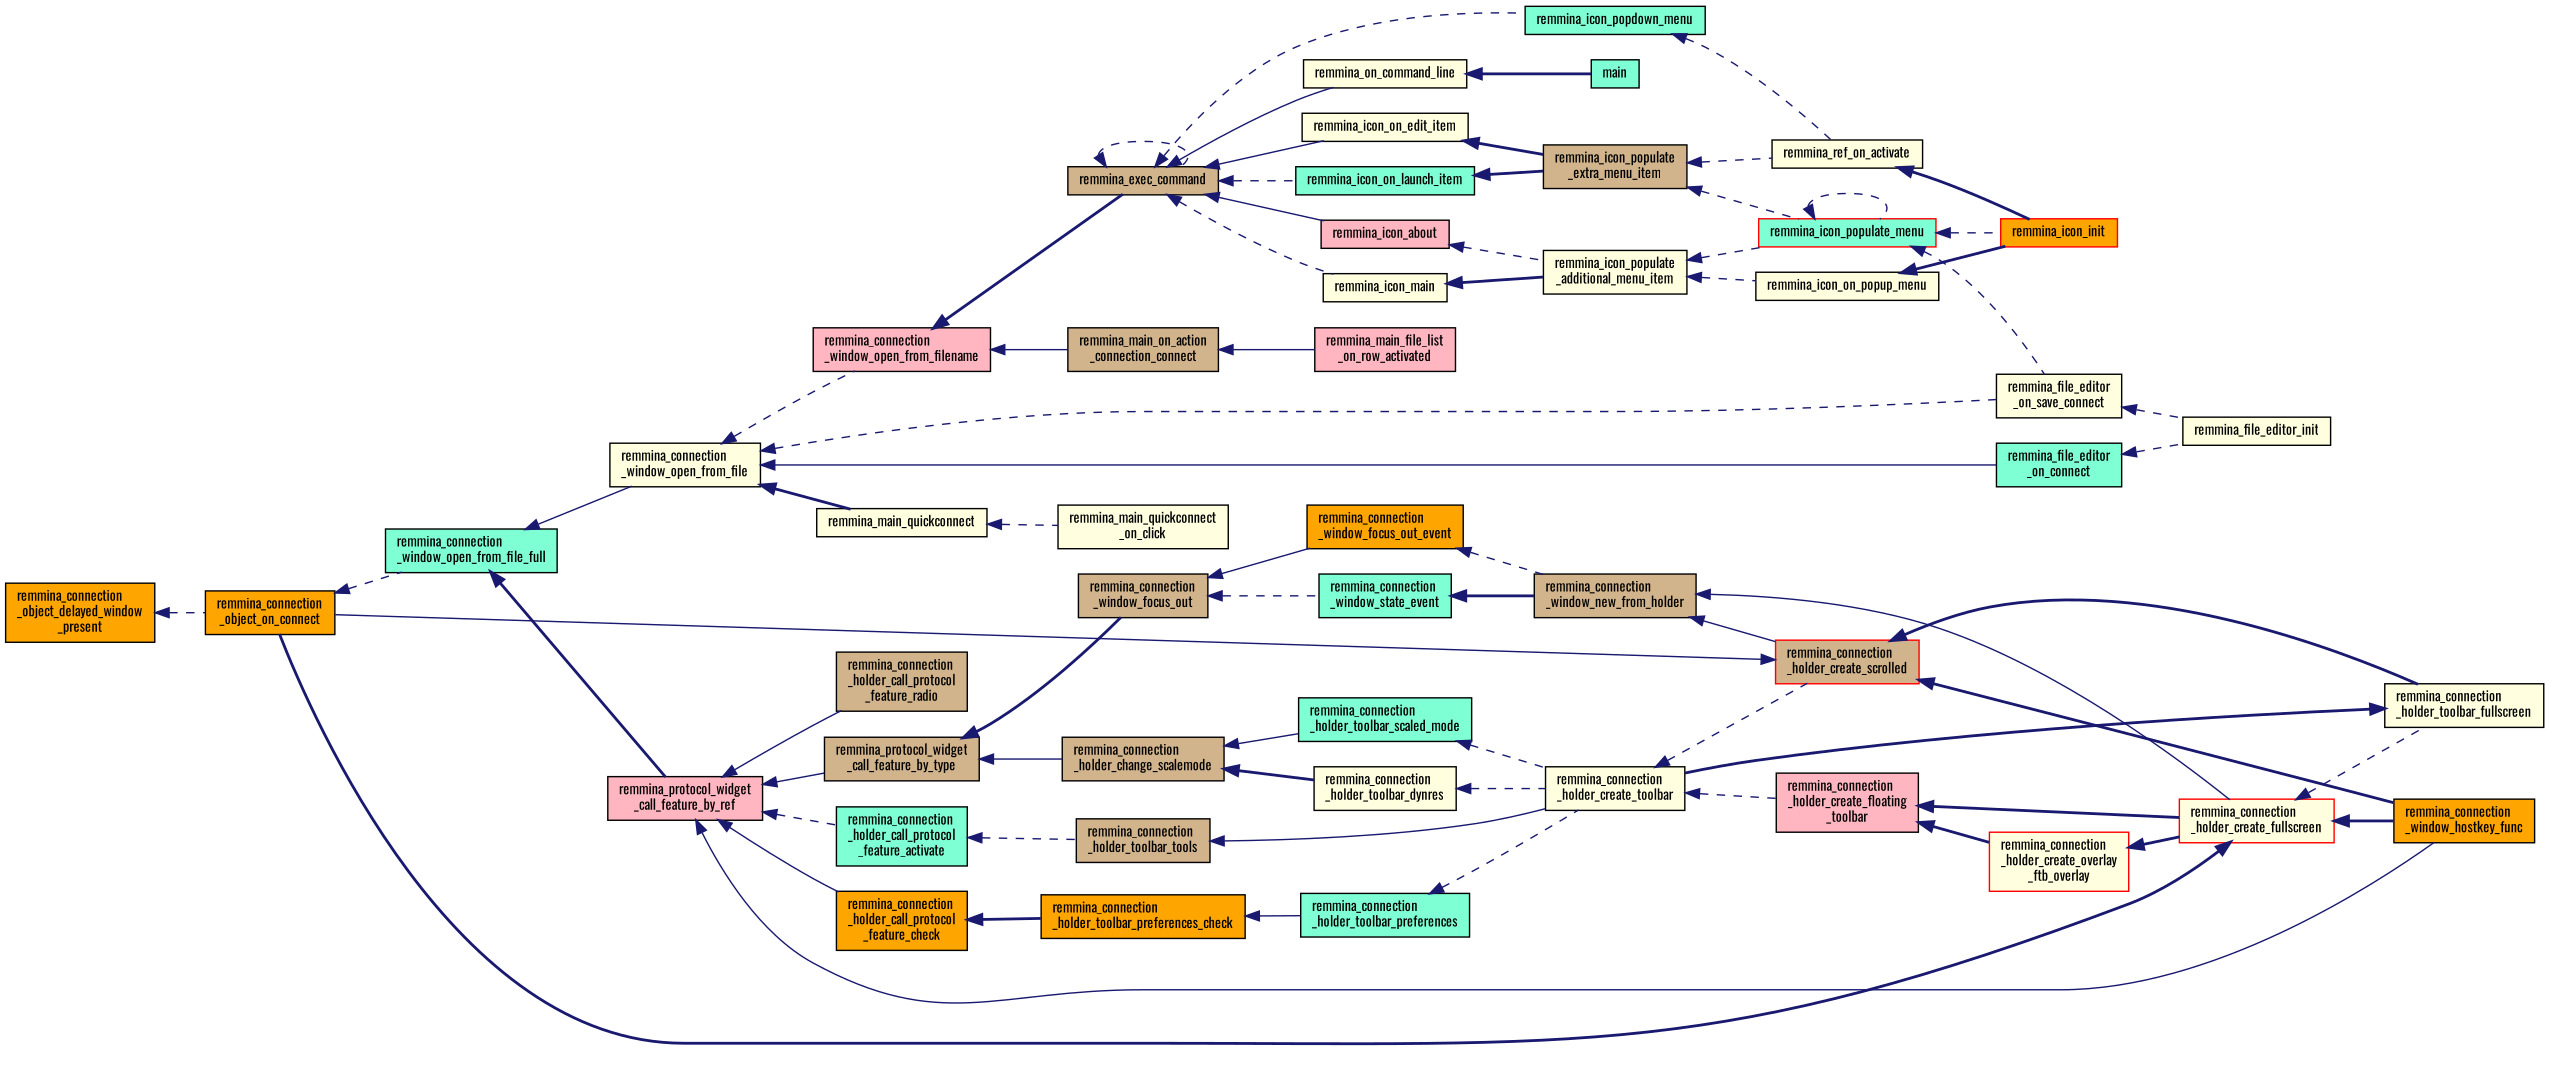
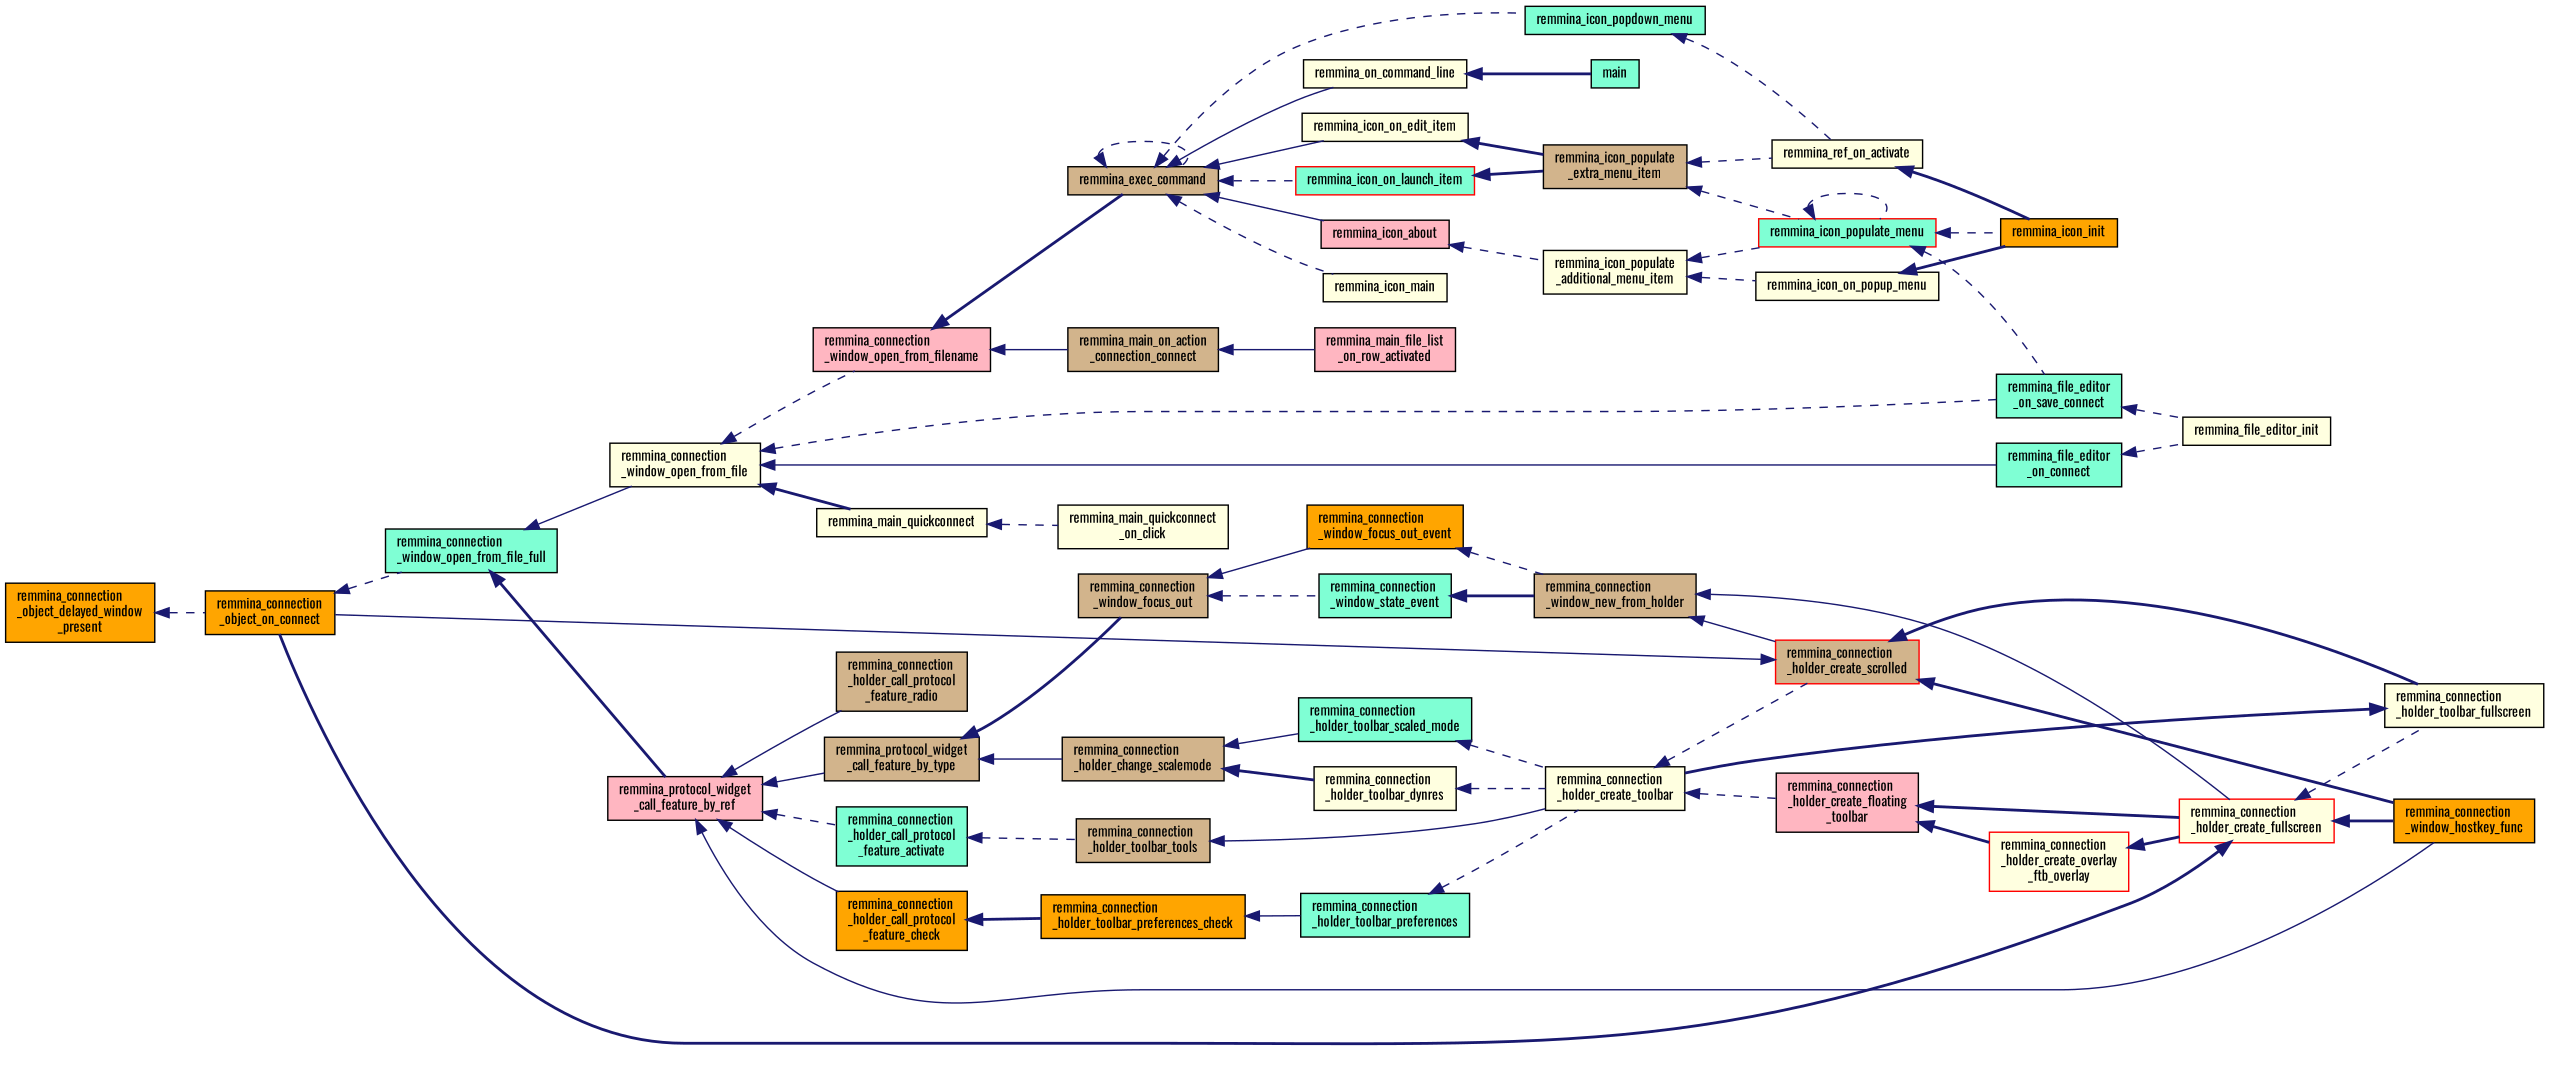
node "remmina_icon_on_launch_item": color black -> red
node "remmina_icon_init": color red -> black
edge "remmina_icon_populate _additional_menu_item" -> "remmina_icon_main": removed
node "remmina_file_editor _on_save_connect": fillcolor lightyellow -> aquamarine
